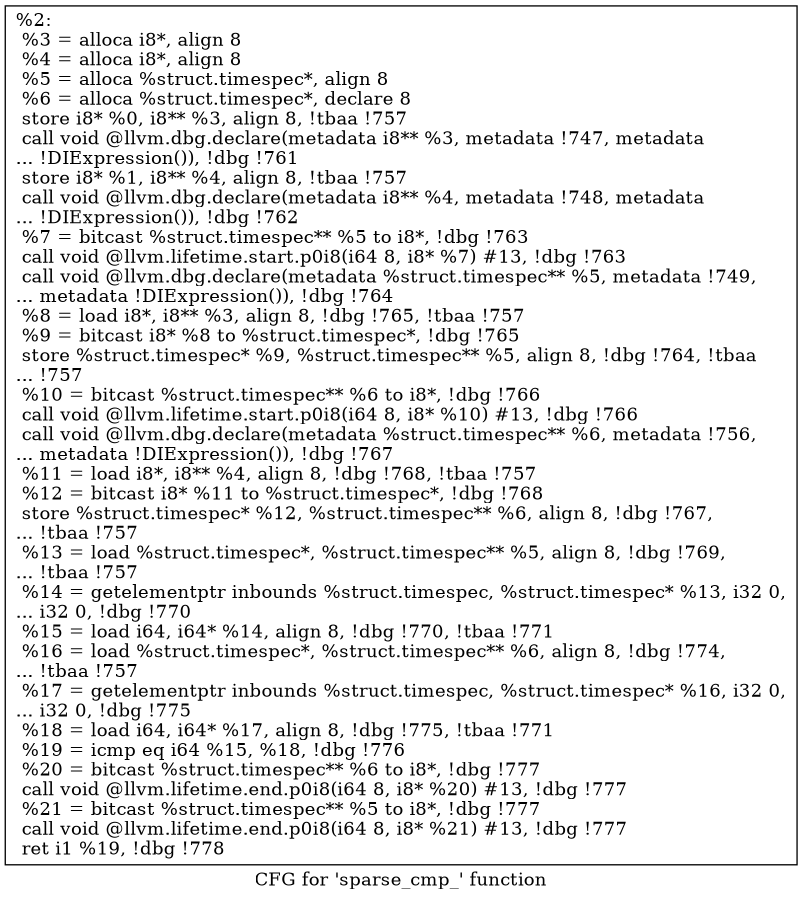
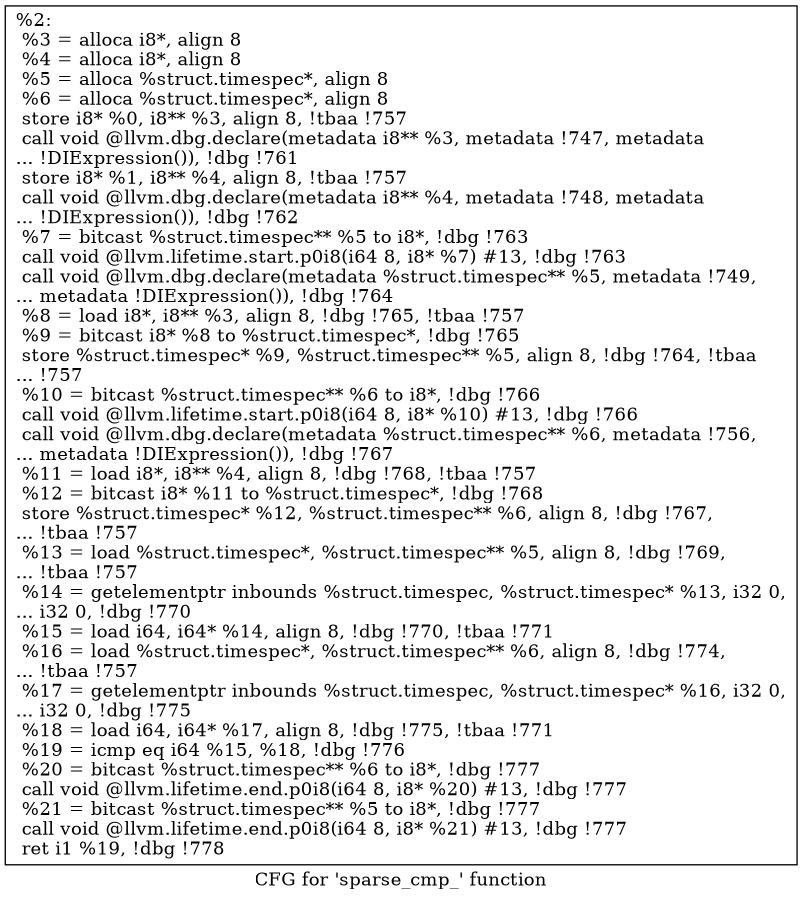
node "%2:": text "%6 = alloca %struct.timespec*, declare 8" -> "%6 = alloca %struct.timespec*, align 8"
